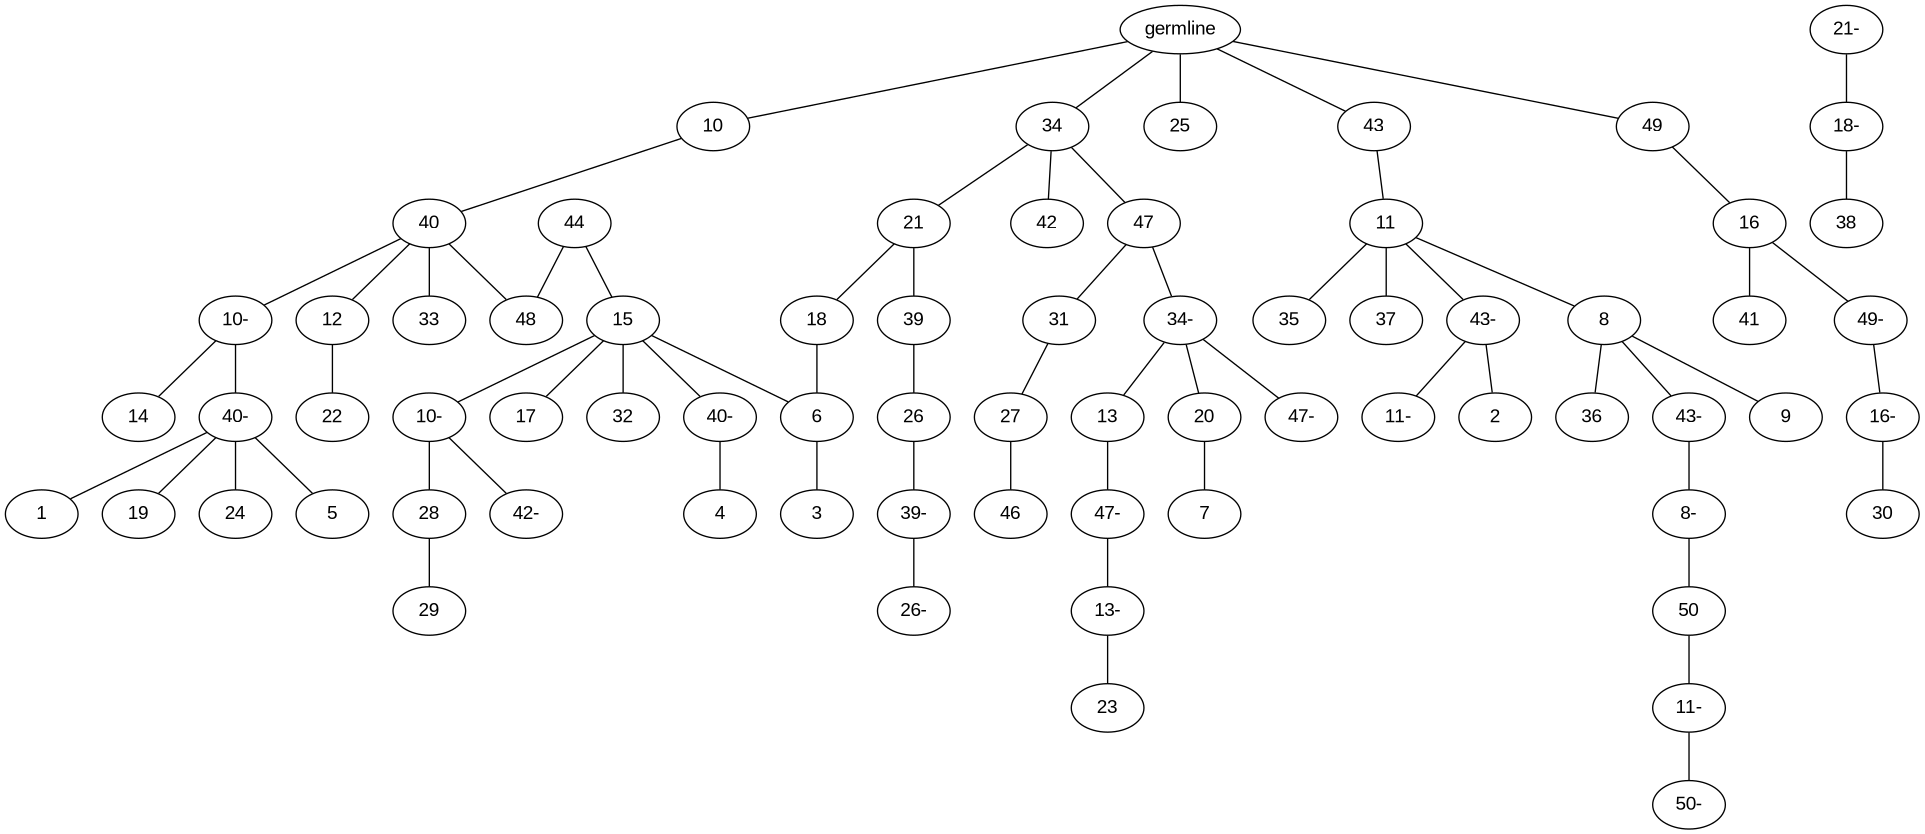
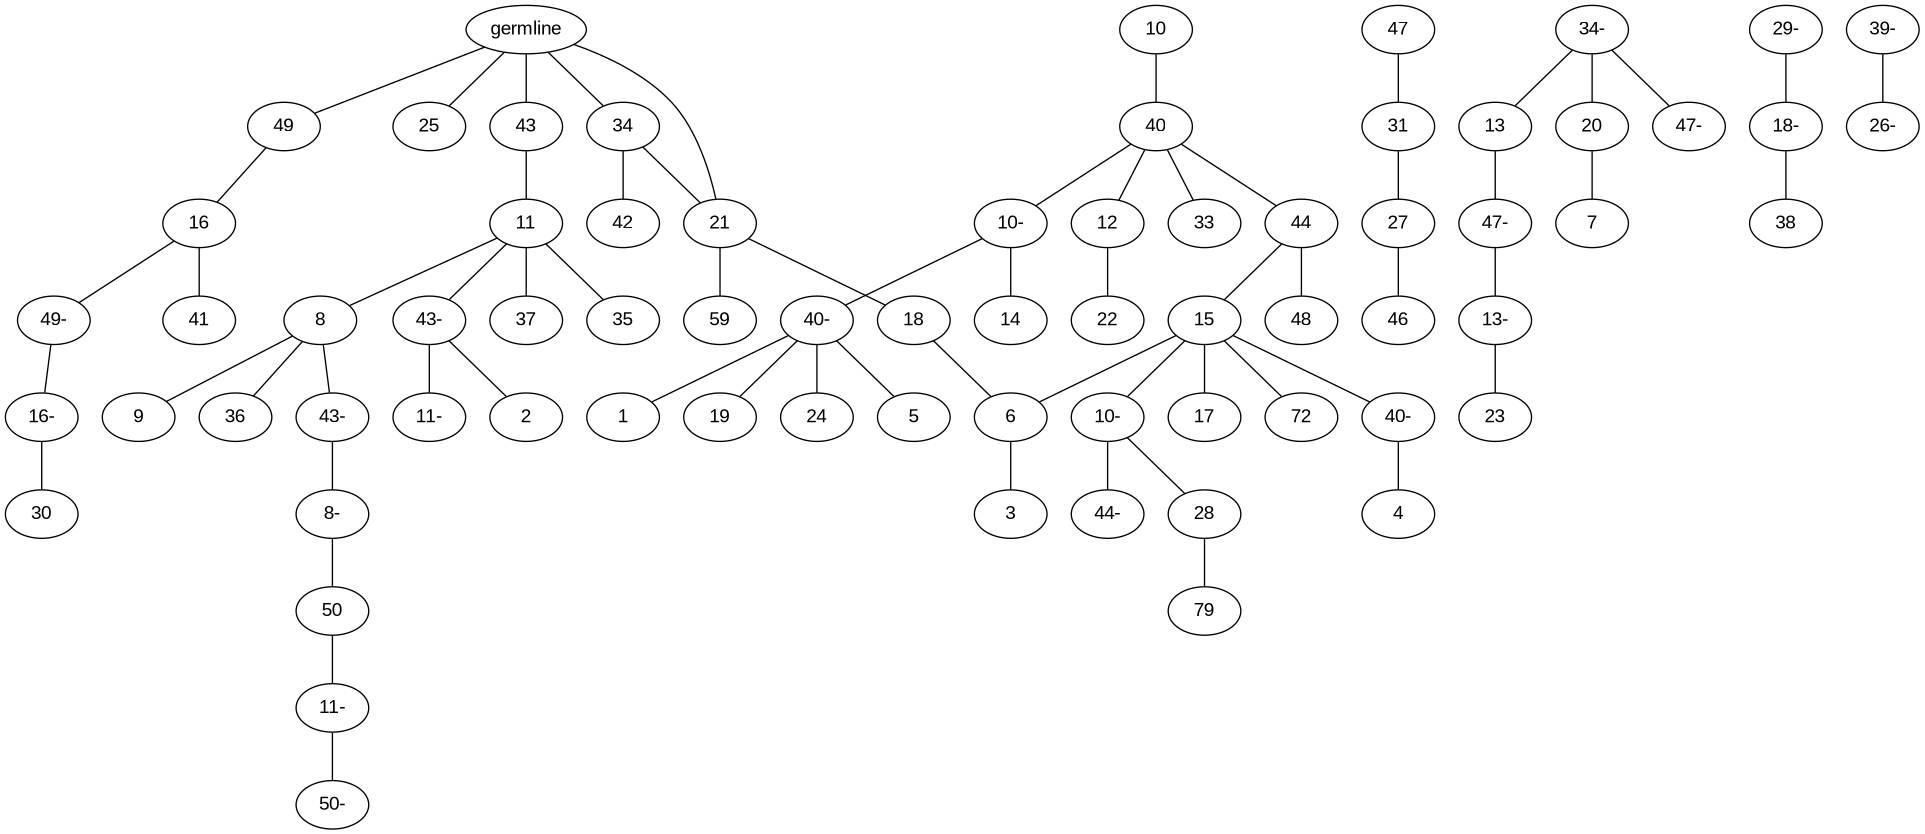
node "21-": label "21-" -> "29-"
edge "germline" -- "10": now "germline" -- "21"
edge "34" -- "47": removed
edge "40" -- "48": now "40" -- "44"
edge "47" -- "34-": removed
node "39": label "39" -> "59"
node "32": label "32" -> "72"
node "26": removed
node "42-": label "42-" -> "44-"
node "29": label "29" -> "79"
